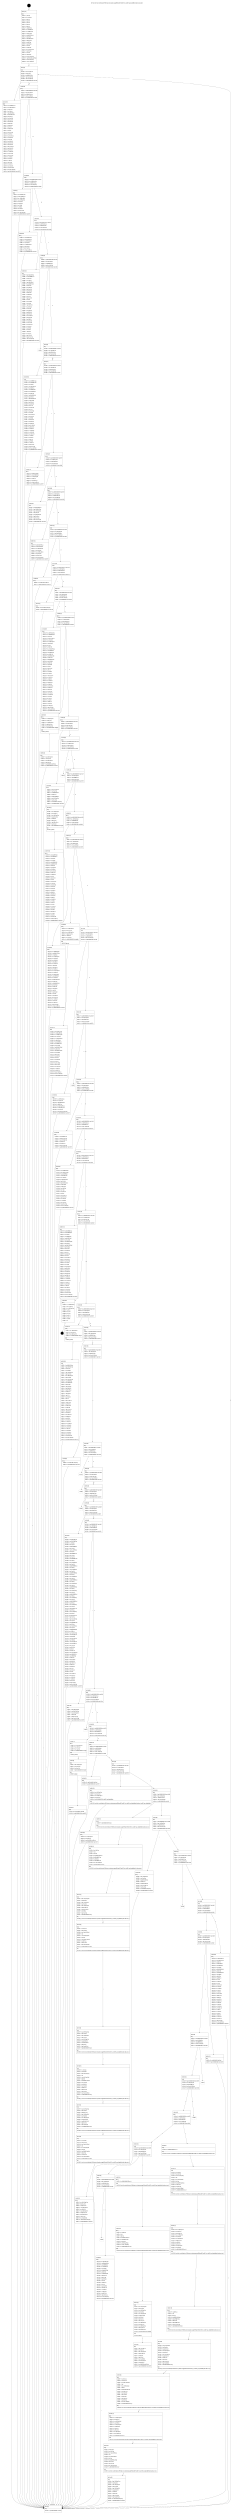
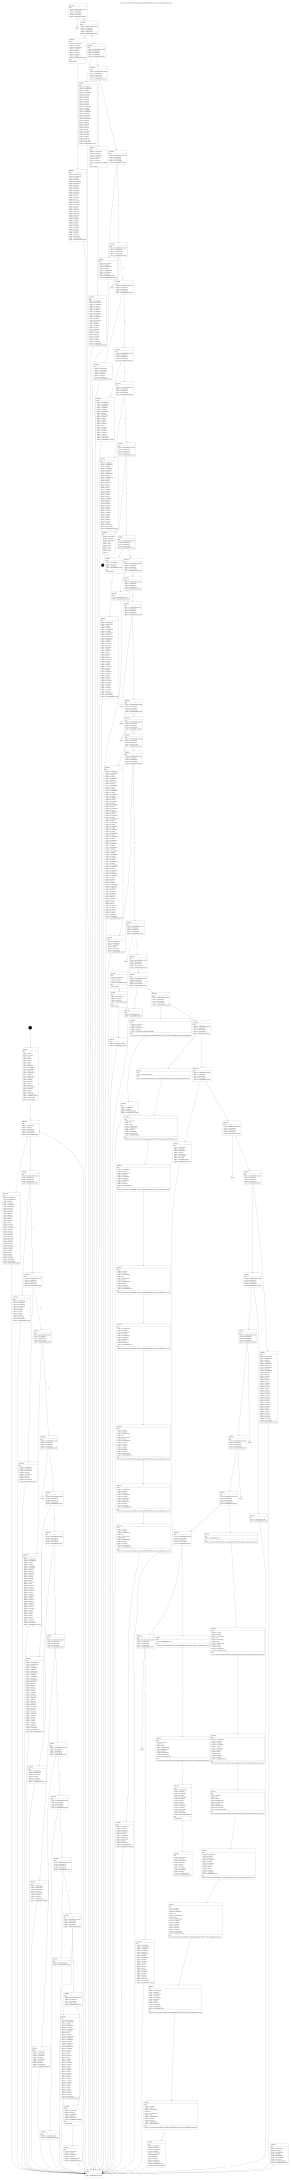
node "0x401984 [28]": removed
